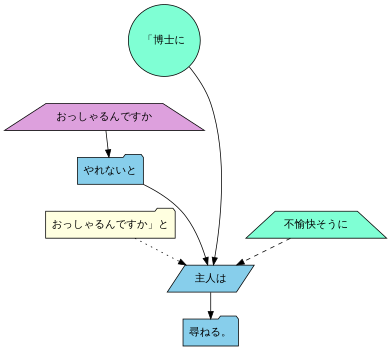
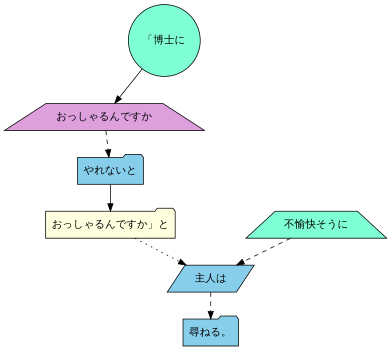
edge "おっしゃるんですか" -> "やれないと": style solid -> dashed
edge "「博士に" -> "主人は": now "「博士に" -> "おっしゃるんですか"
edge "やれないと" -> "主人は": now "やれないと" -> "おっしゃるんですか」と"
edge "主人は" -> "尋ねる。": style solid -> dashed
